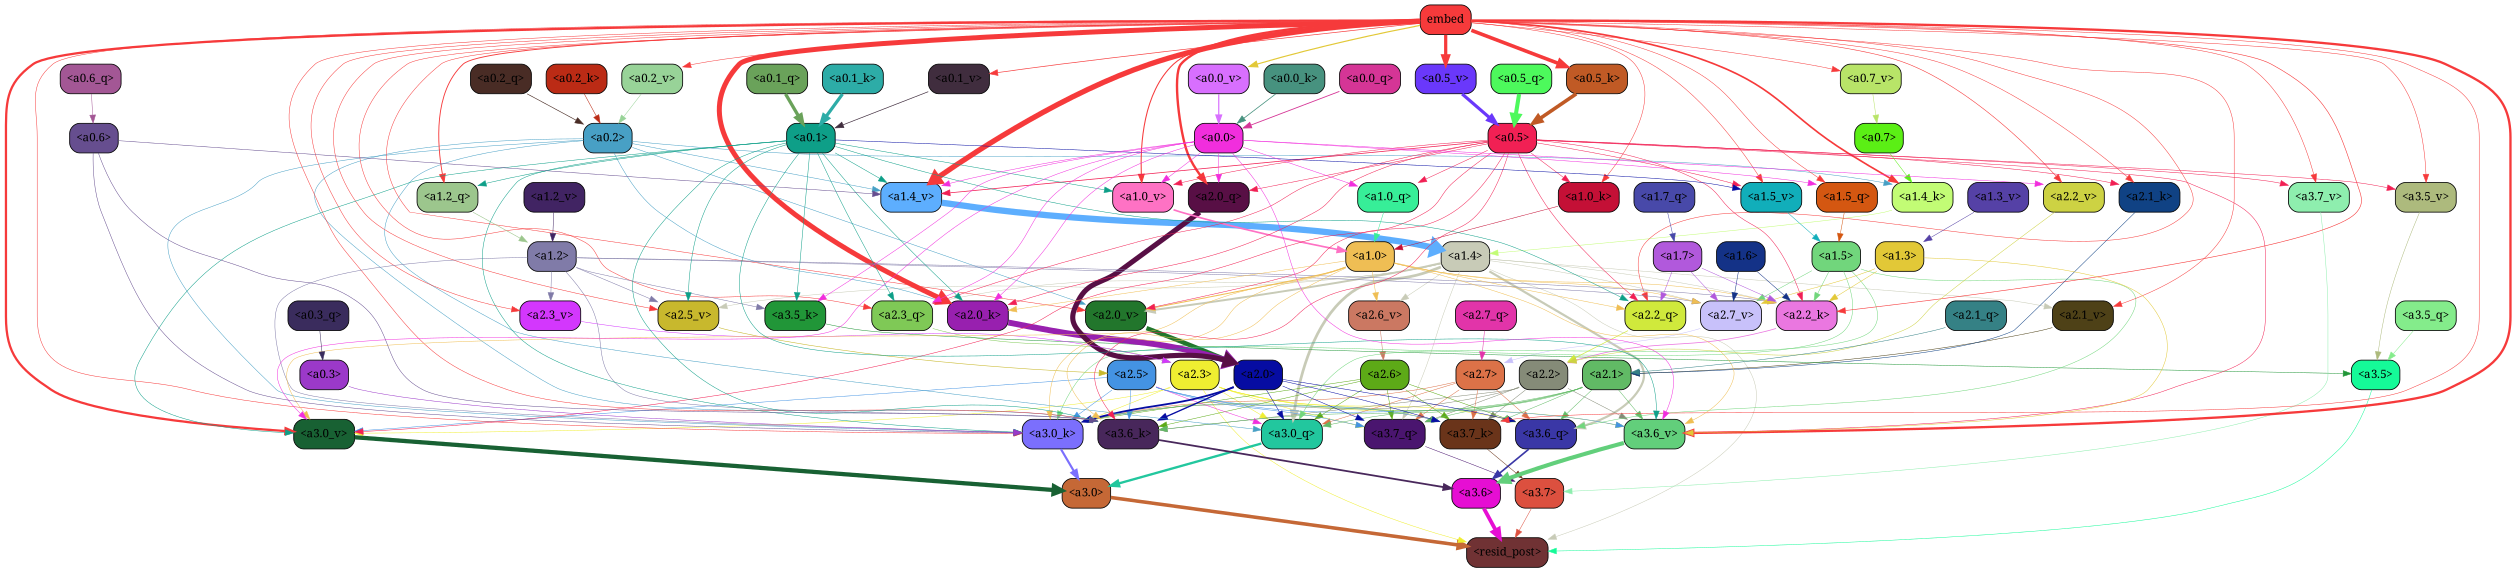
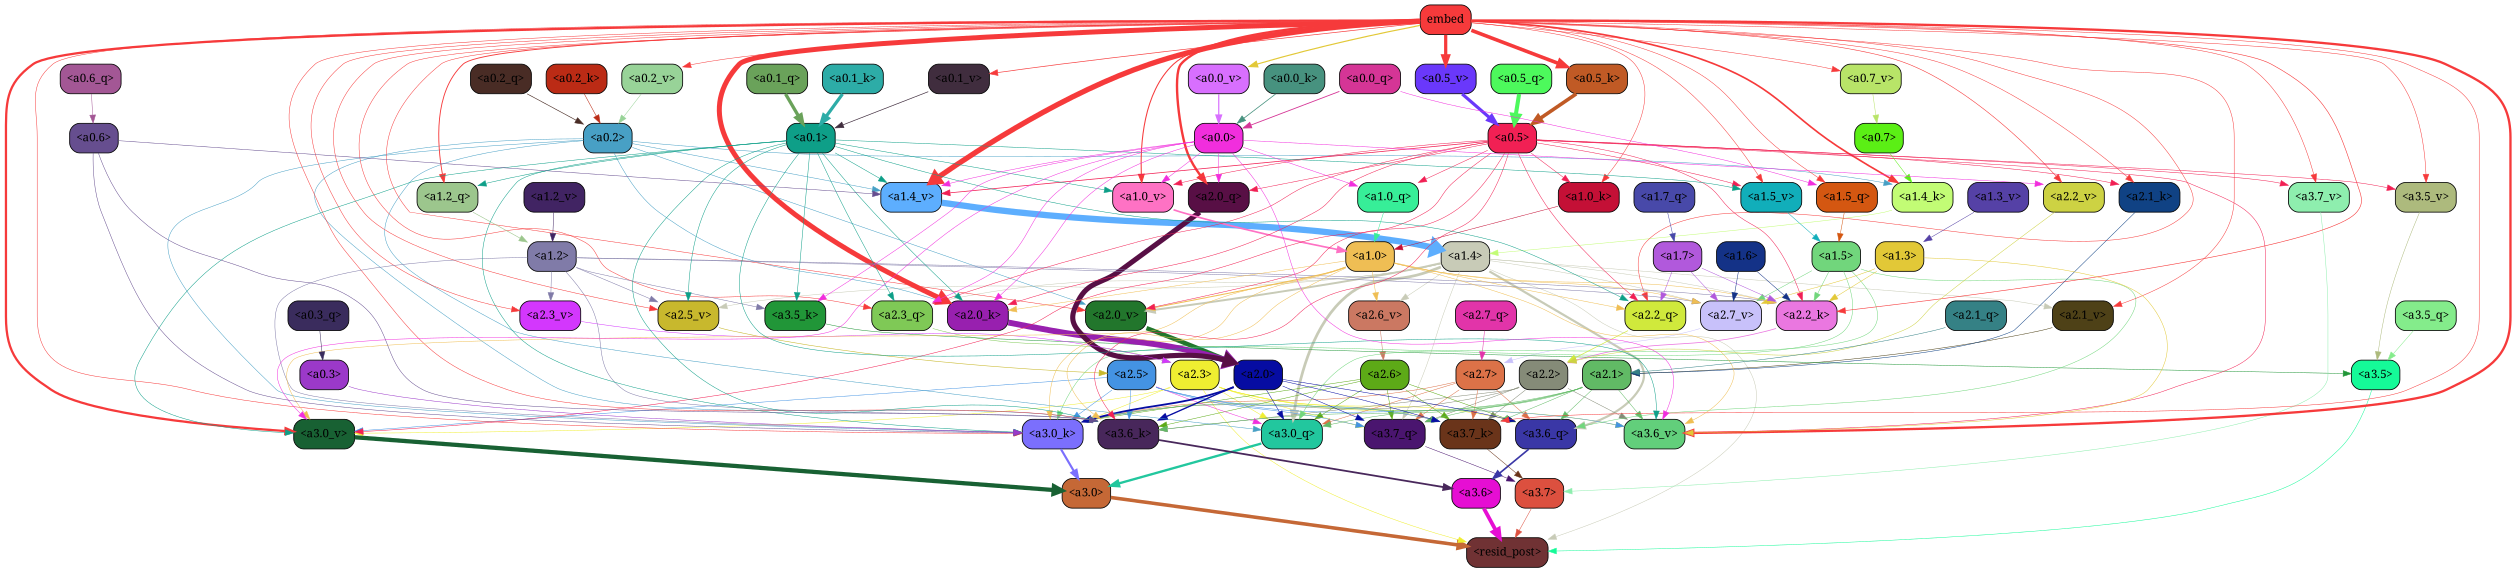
edge "<a0.0>" -> "<a1.5_q>": now "<a0.0_q>" -> "<a1.5_q>"
edge "<a0.1>" -> "<a1.5_v>": color #060ca2 -> #0e9f88
edge "<a3.6_v>" -> "<a3.6>": removed
